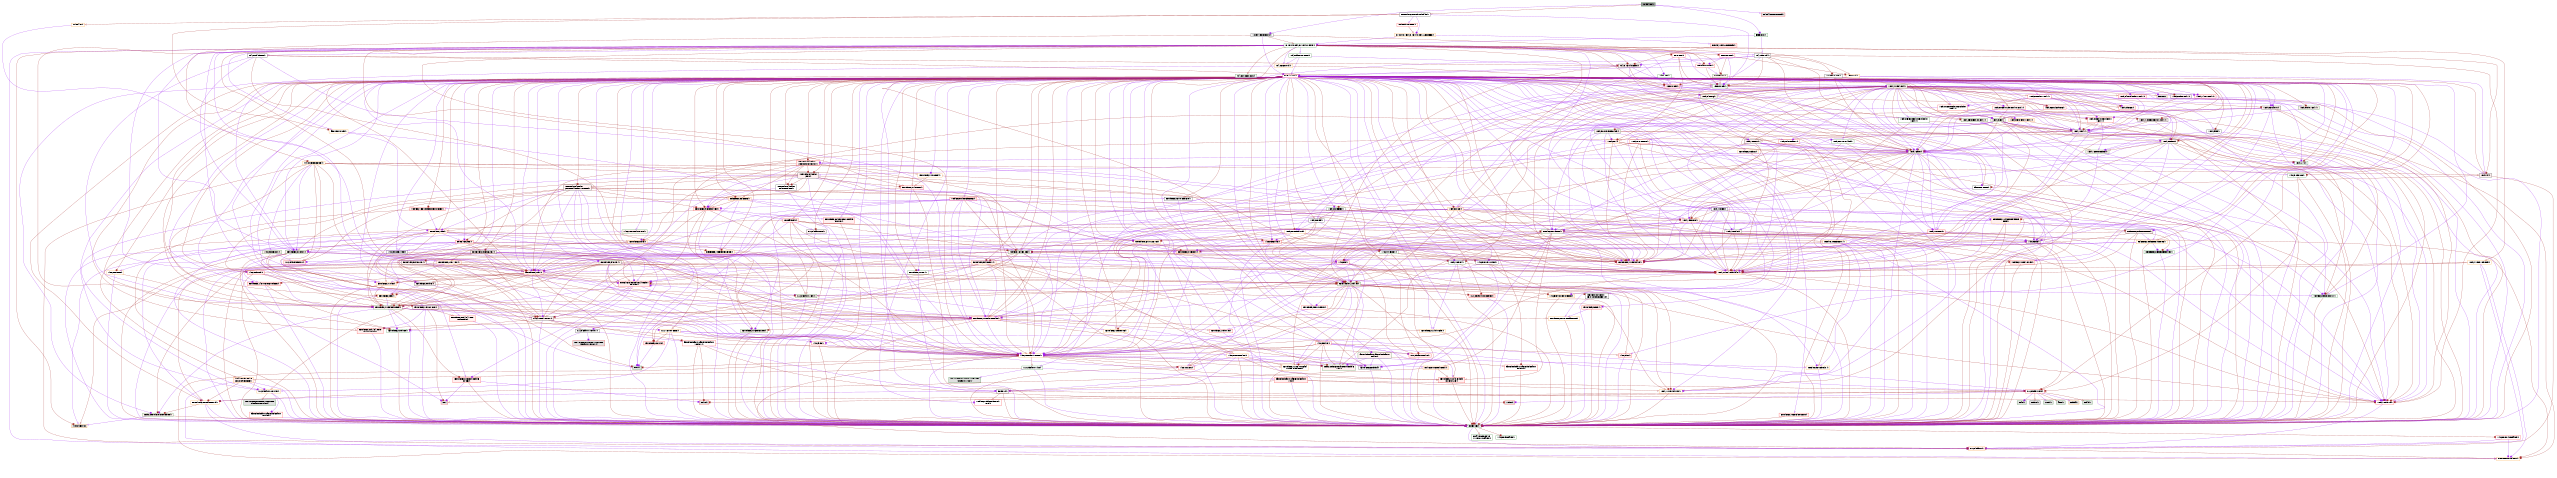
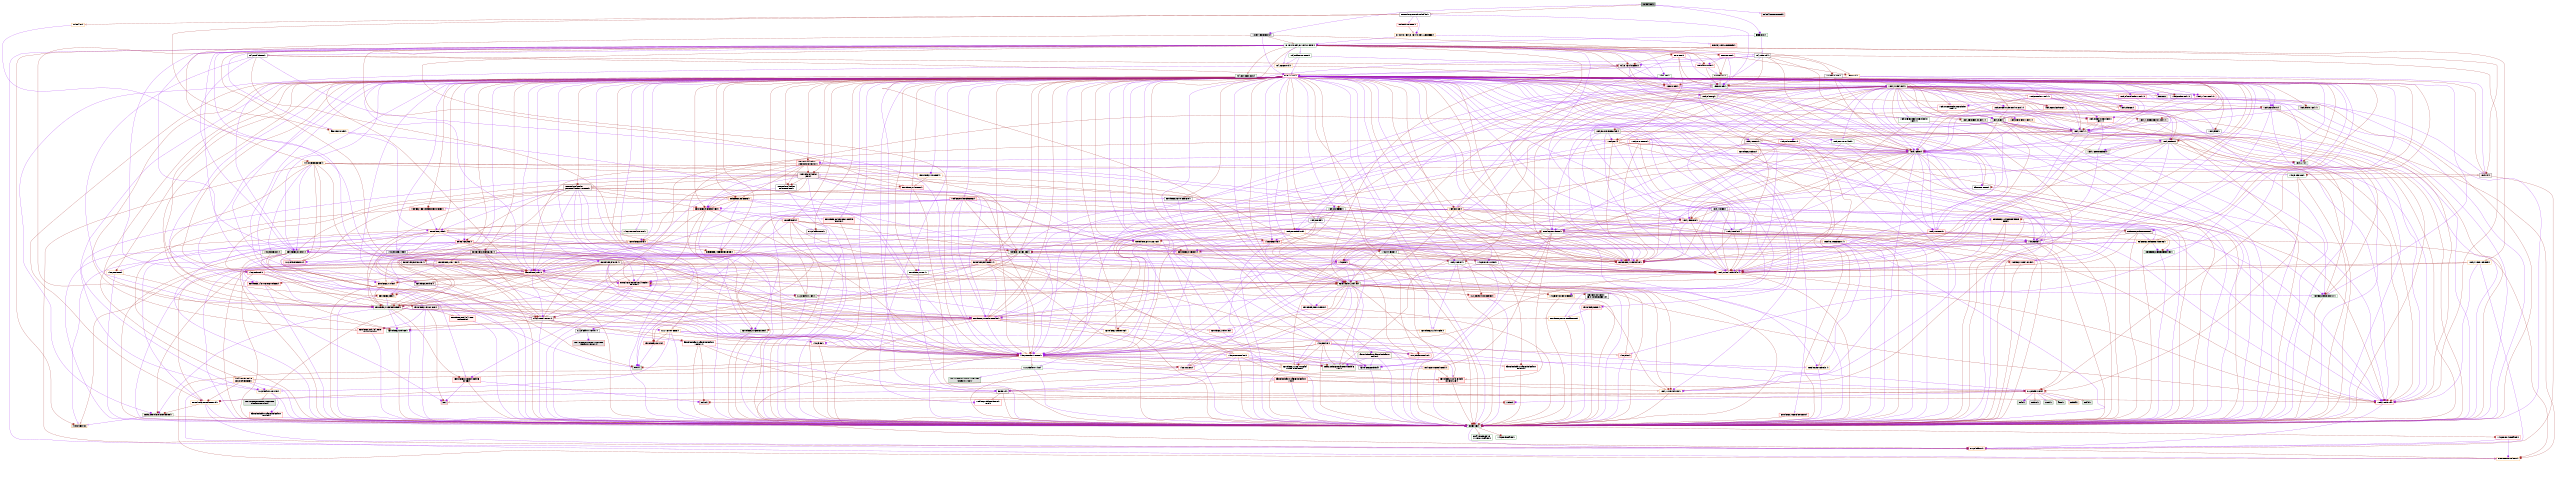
edge "Math/UnrealMathSSE.h" -> "PreprocessorHelpers.h": now "Math/UnrealMathSSE.h" -> "Math/MathFwd.h"
